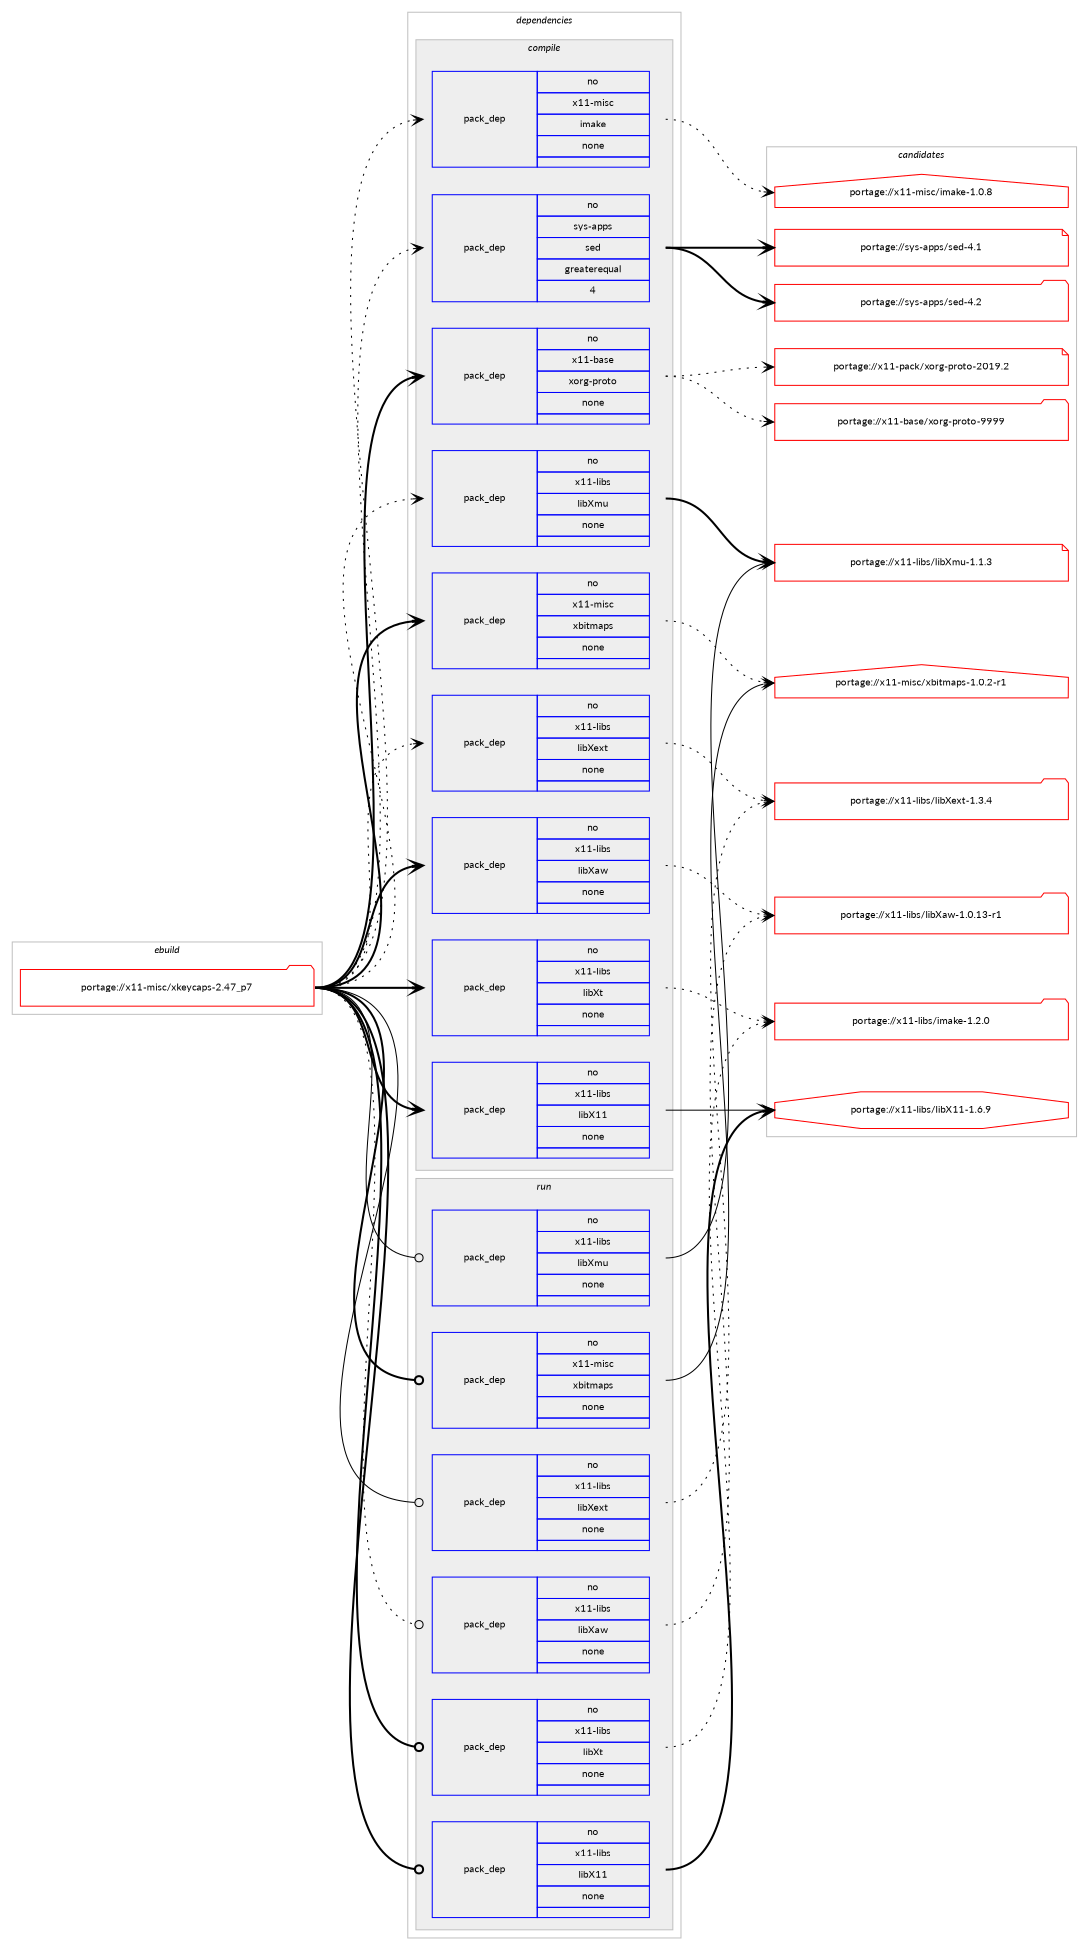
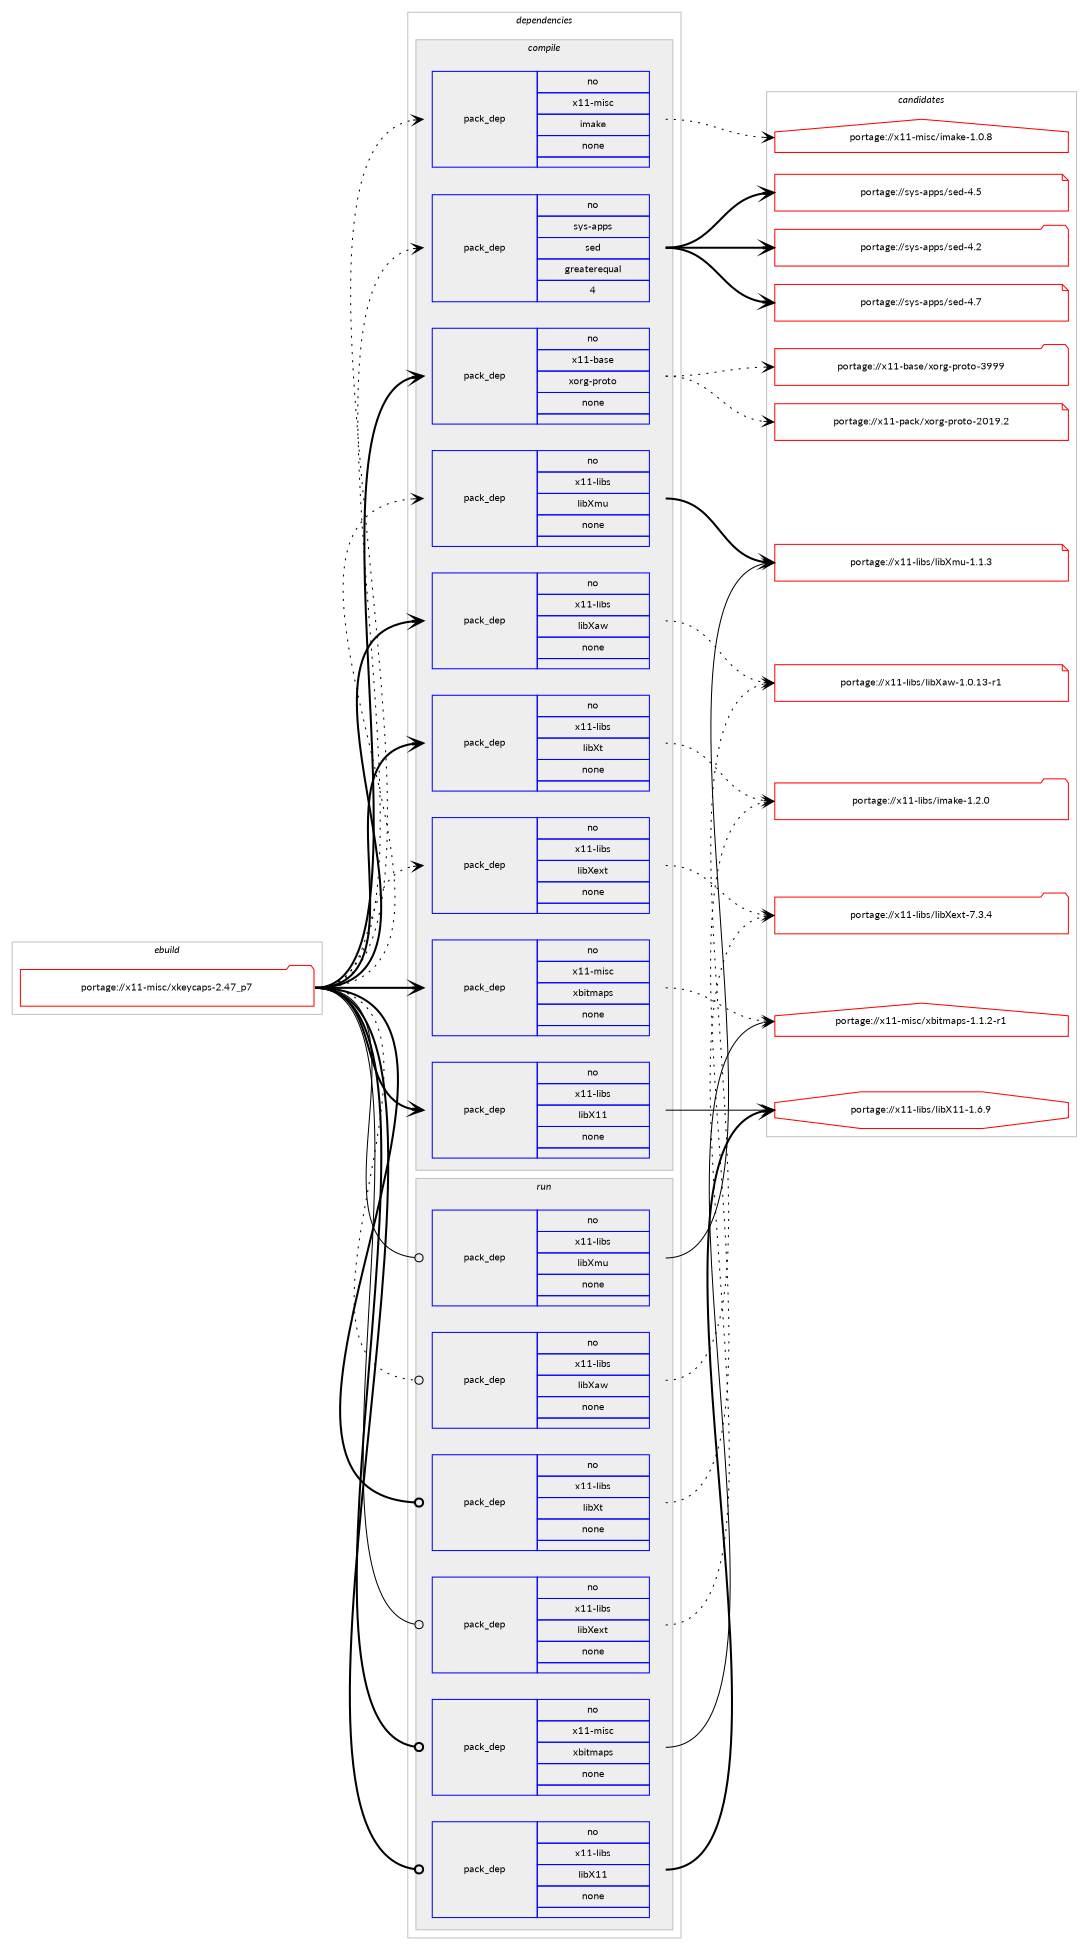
node "portage://sys-apps/sed-4.5": added
node "portage://sys-apps/sed-4.1": label "portage://sys-apps/sed-4.1" -> "portage://sys-apps/sed-4.7"
node "portage://x11-base/xorg-proto-9999": label "portage://x11-base/xorg-proto-9999" -> "portage://x11-base/xorg-proto-3999"
node "portage://x11-misc/xbitmaps-1.0.2-r1": label "portage://x11-misc/xbitmaps-1.0.2-r1" -> "portage://x11-misc/xbitmaps-1.1.2-r1"
node "portage://x11-libs/libXext-1.3.4": label "portage://x11-libs/libXext-1.3.4" -> "portage://x11-libs/libXext-7.3.4"
node "portage://x11-libs/libXaw-1.0.13-r1": shape folder -> note
